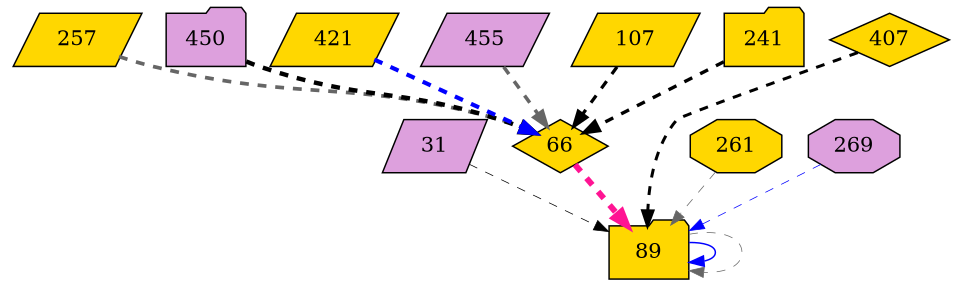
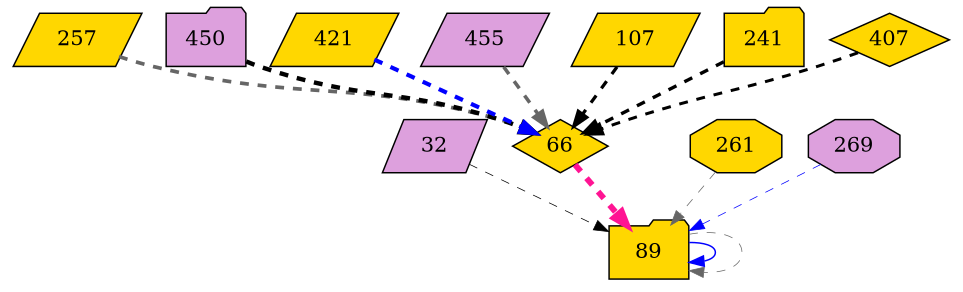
edge "407" -> "89": now "407" -> "66"
node "31": label "31" -> "32"
